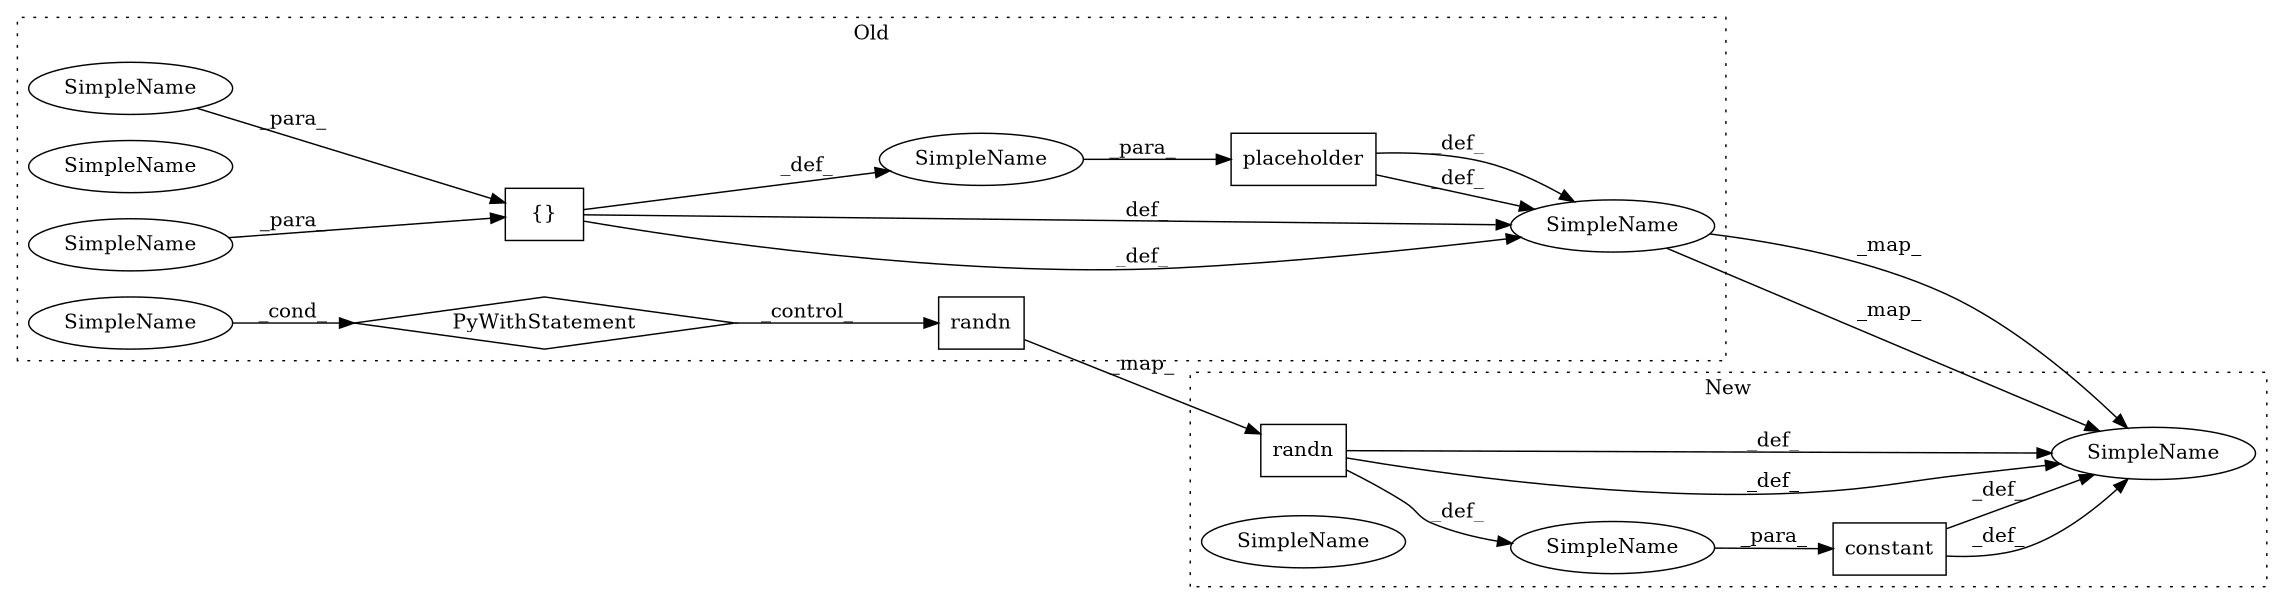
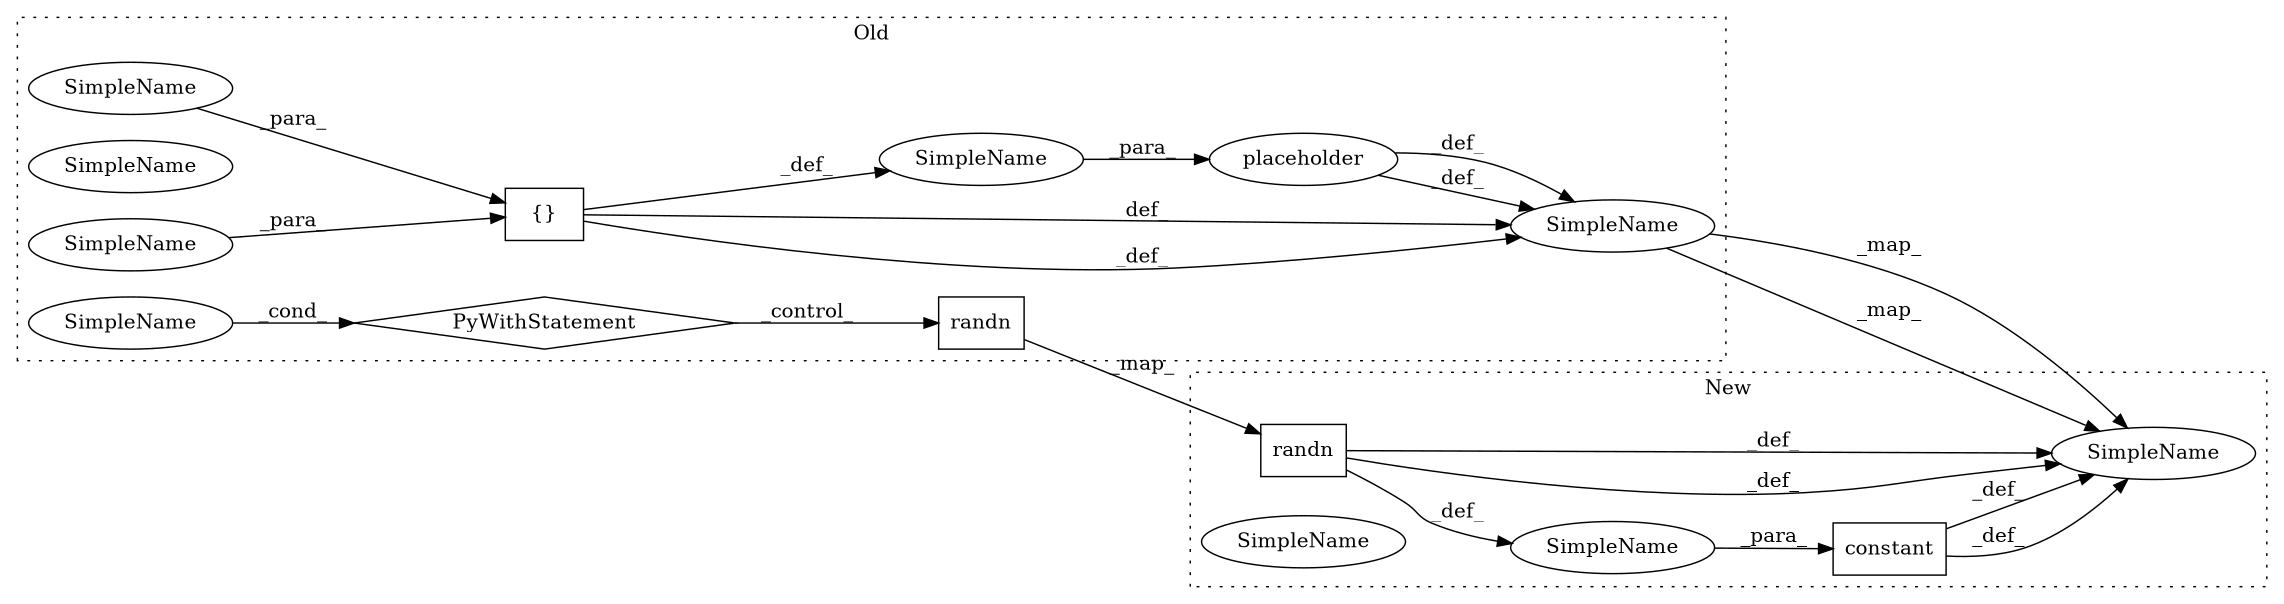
node "placeholder": shape box -> ellipse
